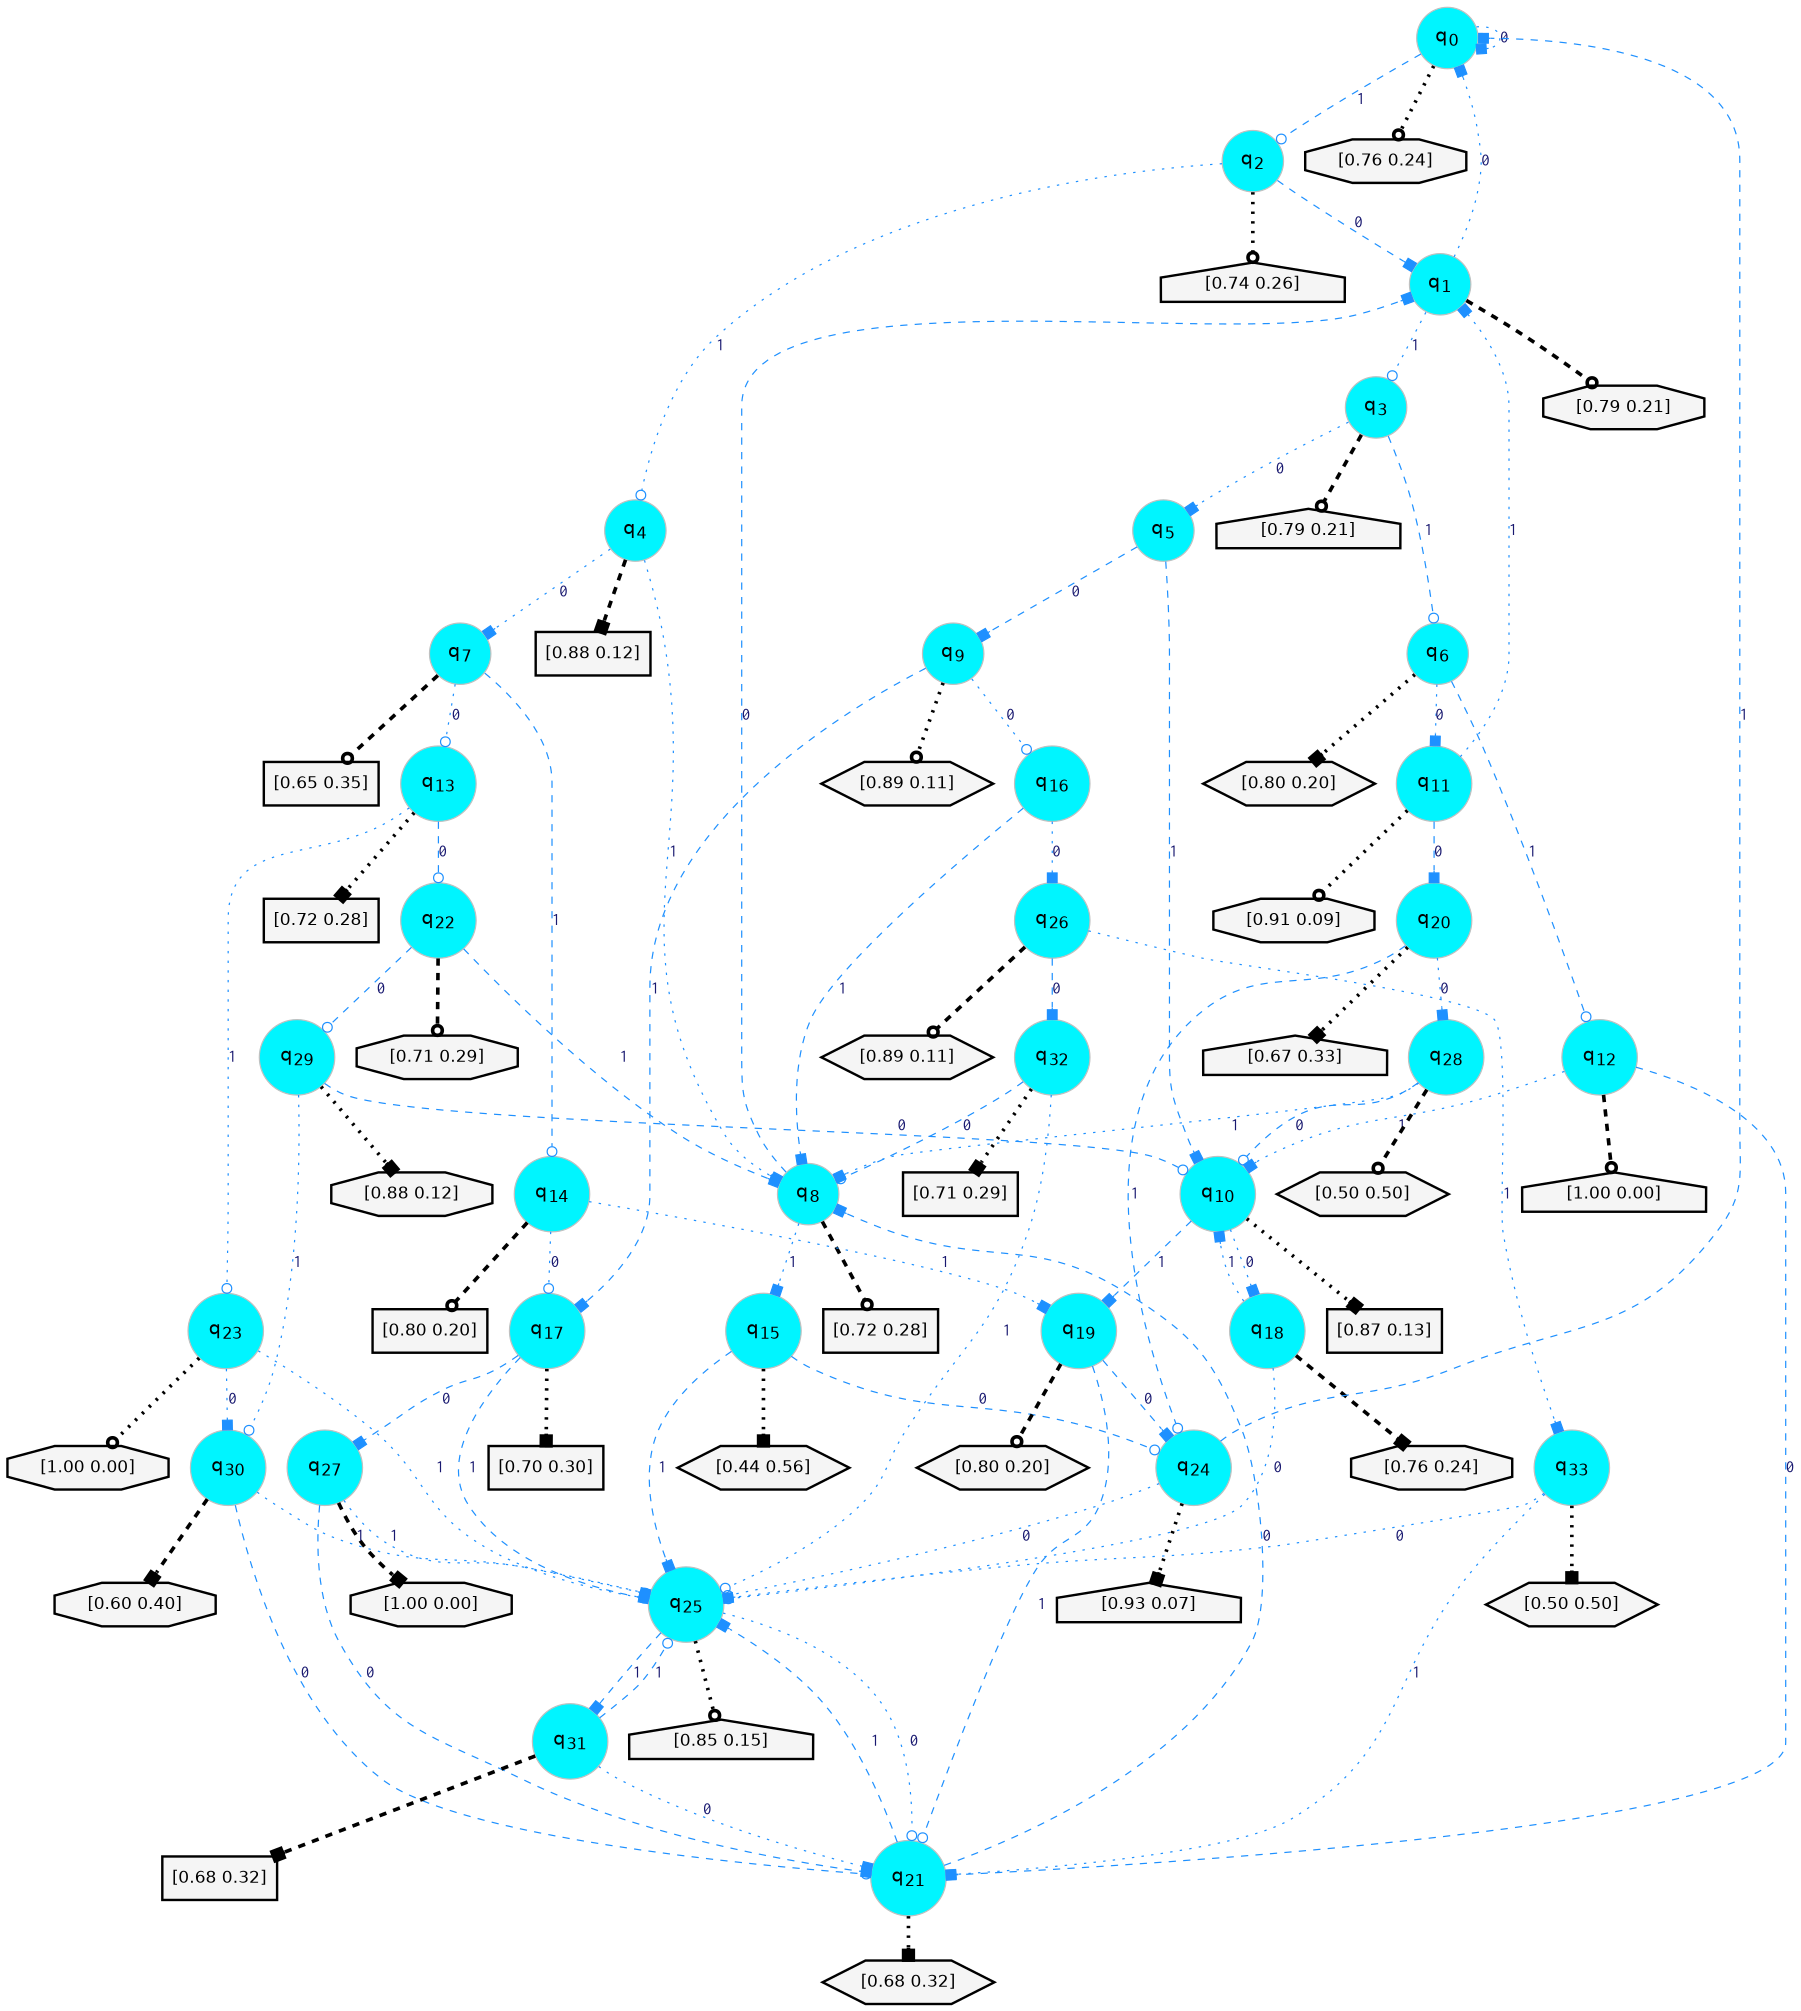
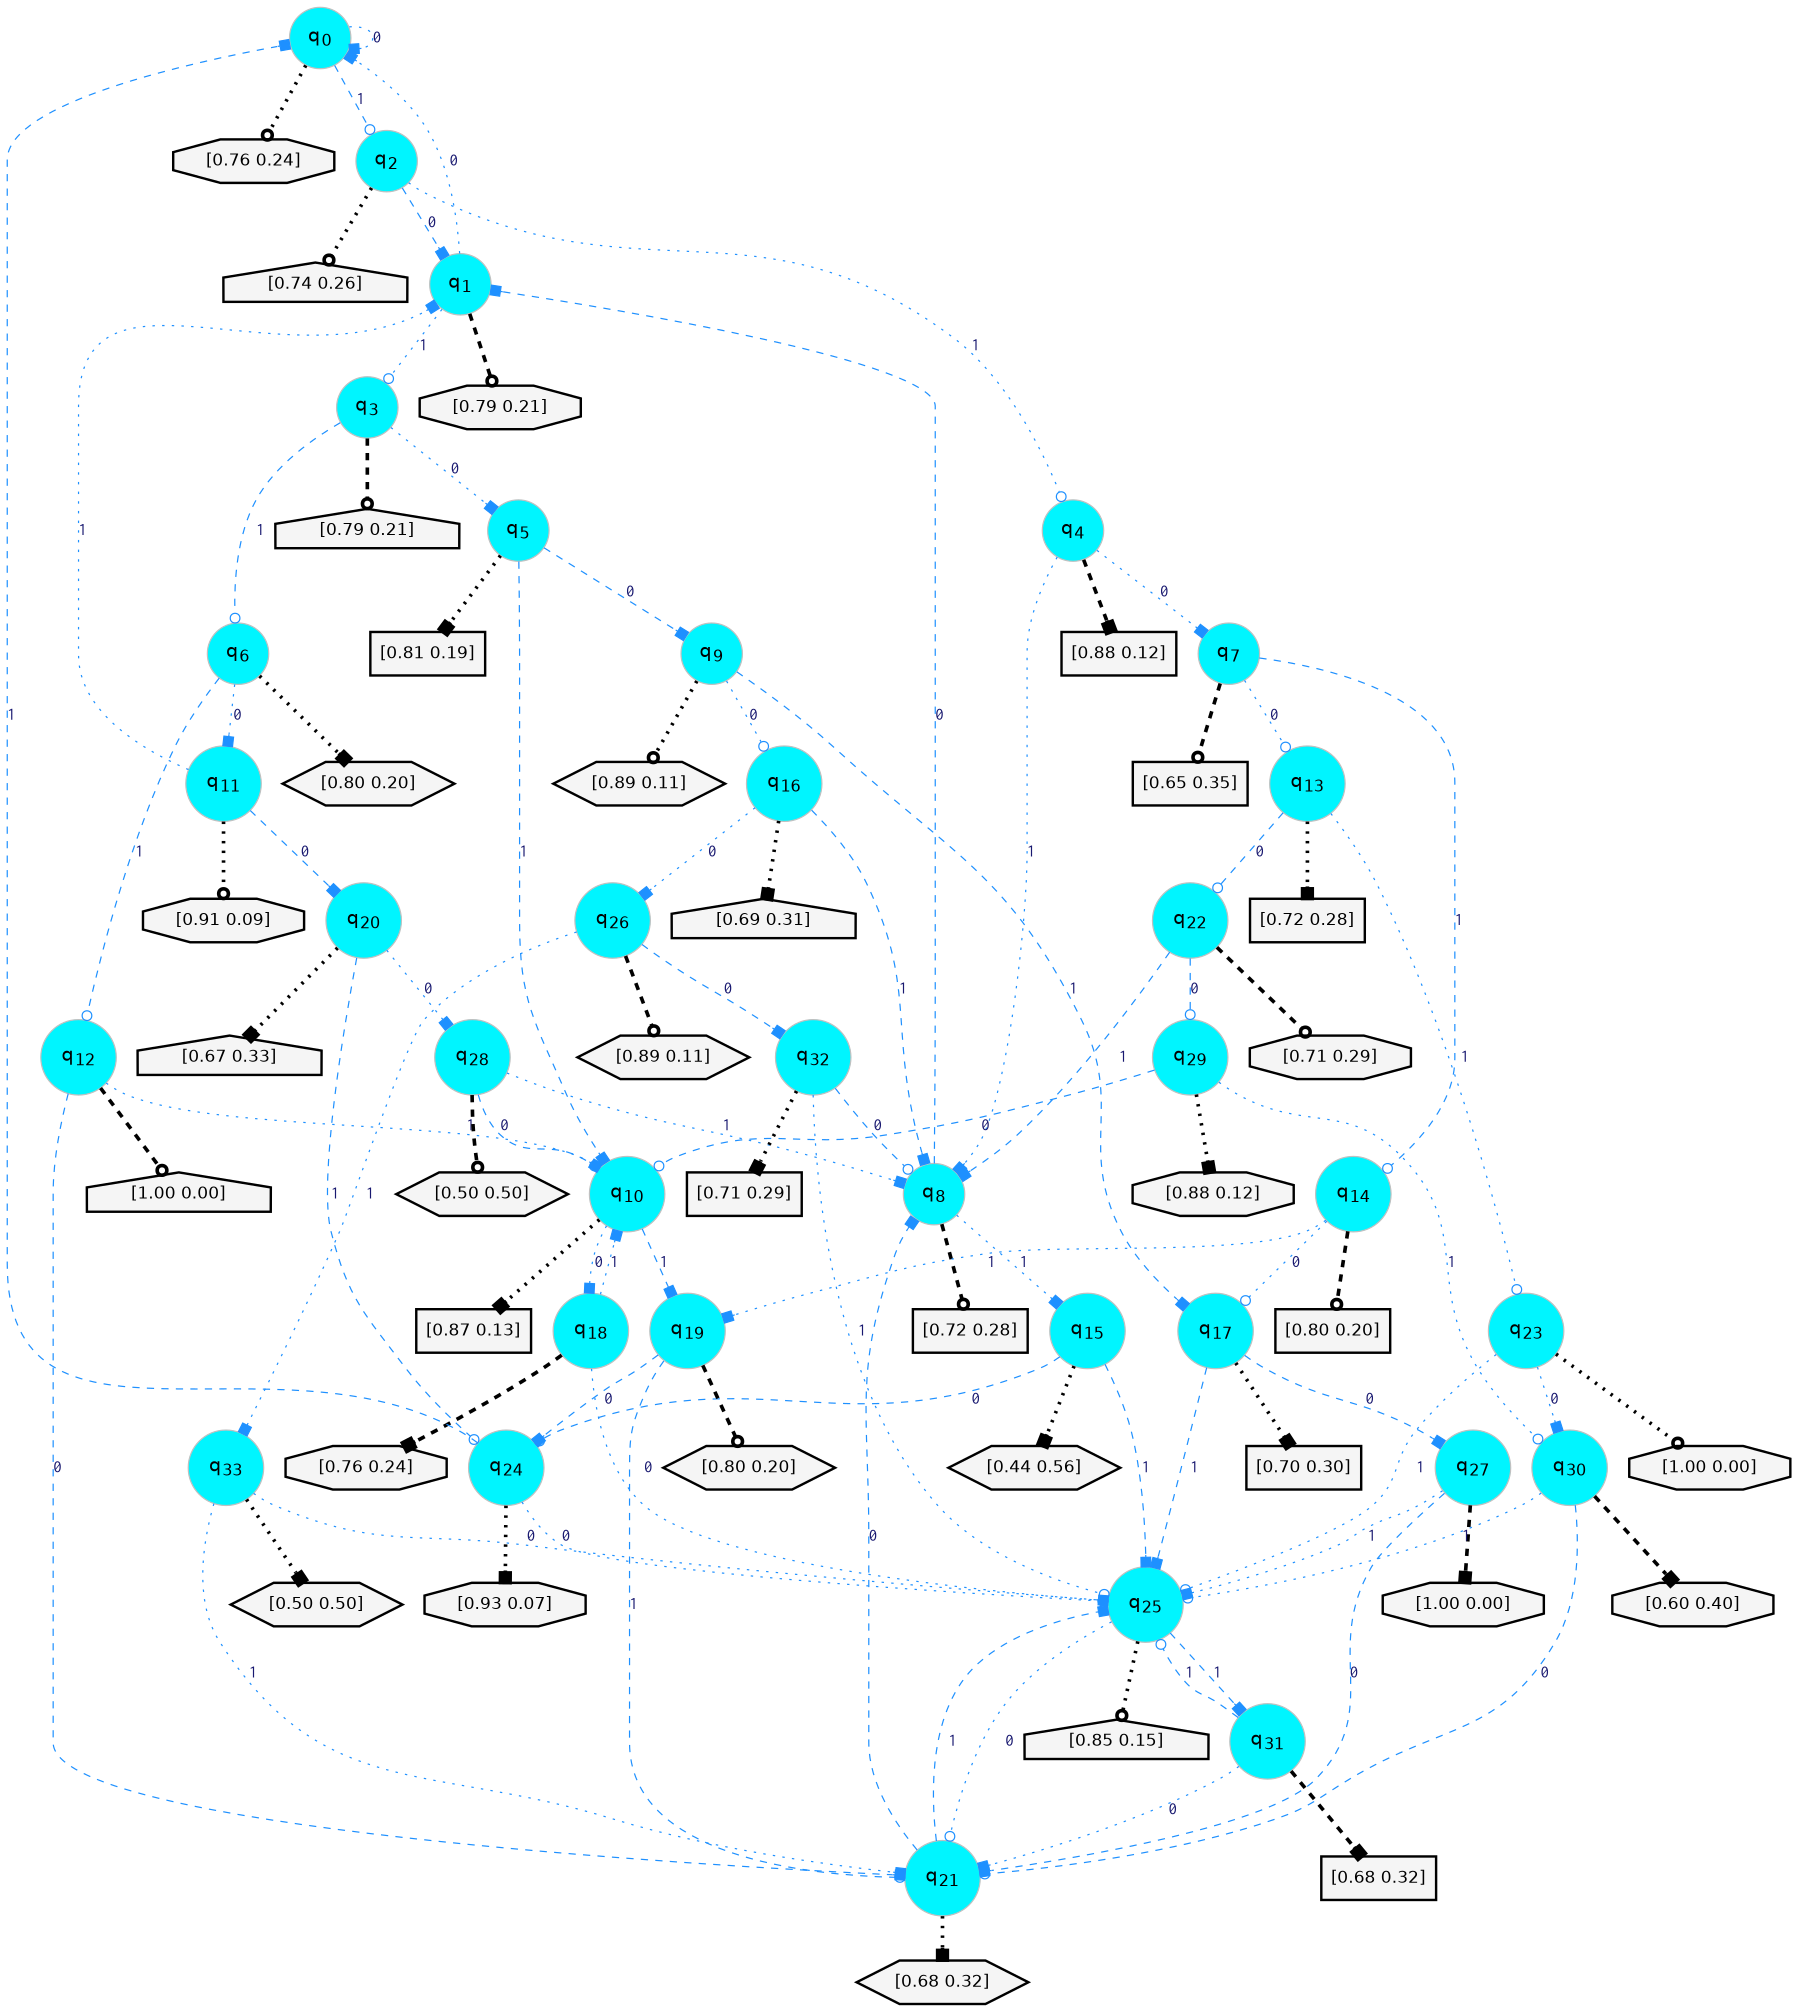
node "[0.81 0.19]": added
node "[0.69 0.31]": added
node "[0.93 0.07]": shape house -> octagon
